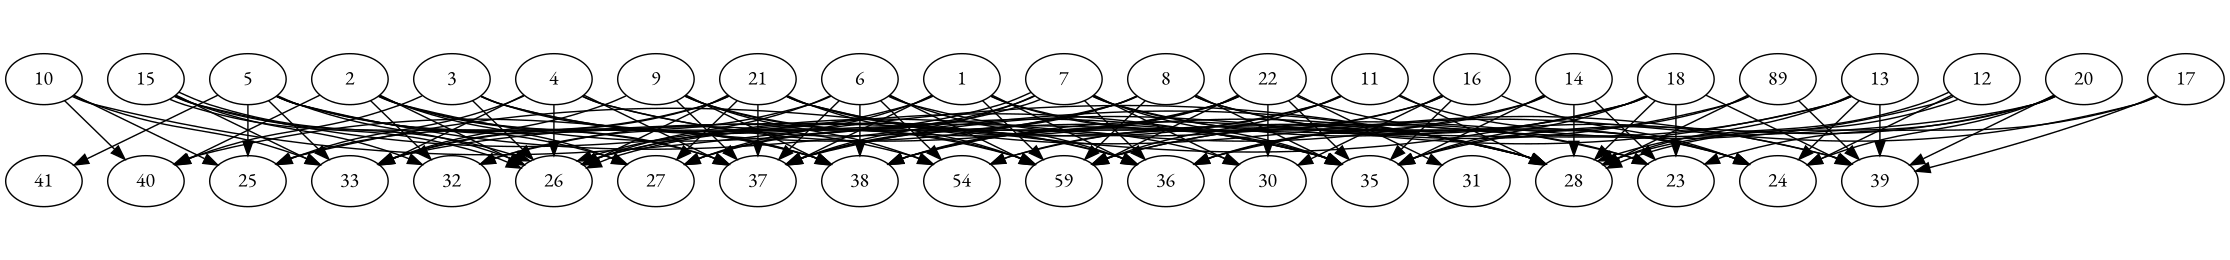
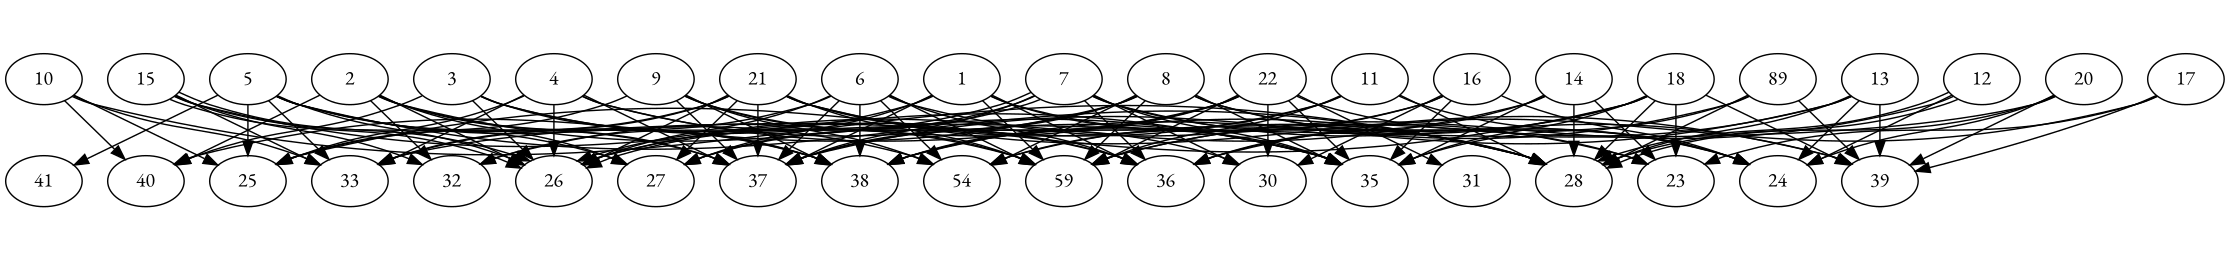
edge "8" -> "54": added
edge "9" -> "33": now "9" -> "25"
edge "20" -> "35": removed
